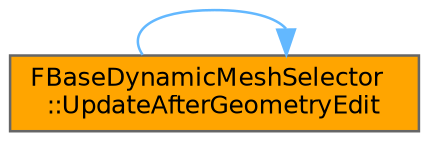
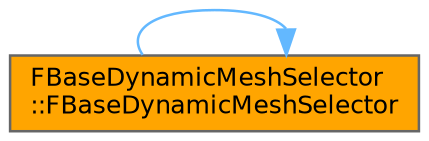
node "FBaseDynamicMeshSelector ::UpdateAfterGeometryEdit": label "FBaseDynamicMeshSelector ::UpdateAfterGeometryEdit" -> "FBaseDynamicMeshSelector ::FBaseDynamicMeshSelector"
